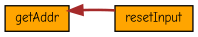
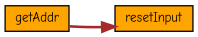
edge "resetInput" -> "getAddr": reversed
